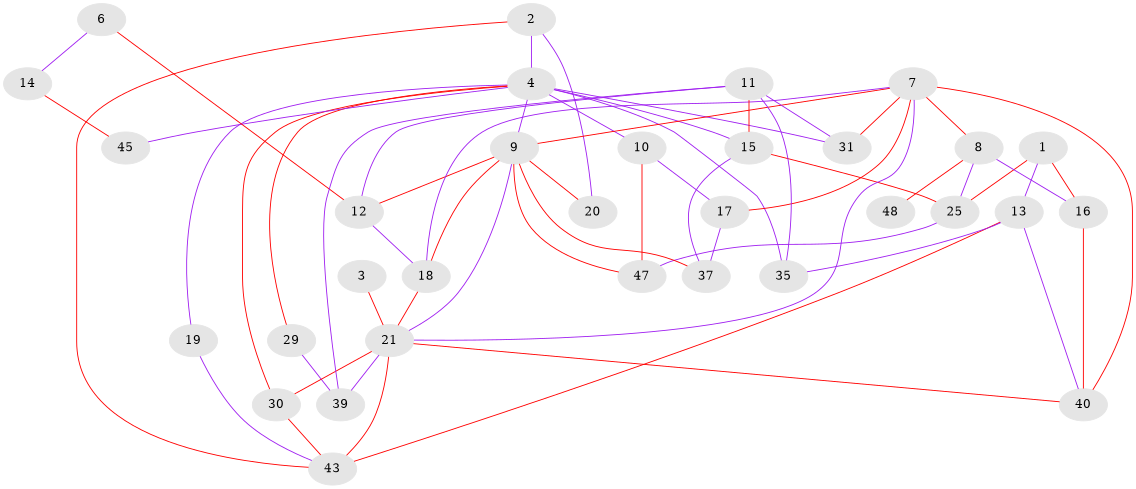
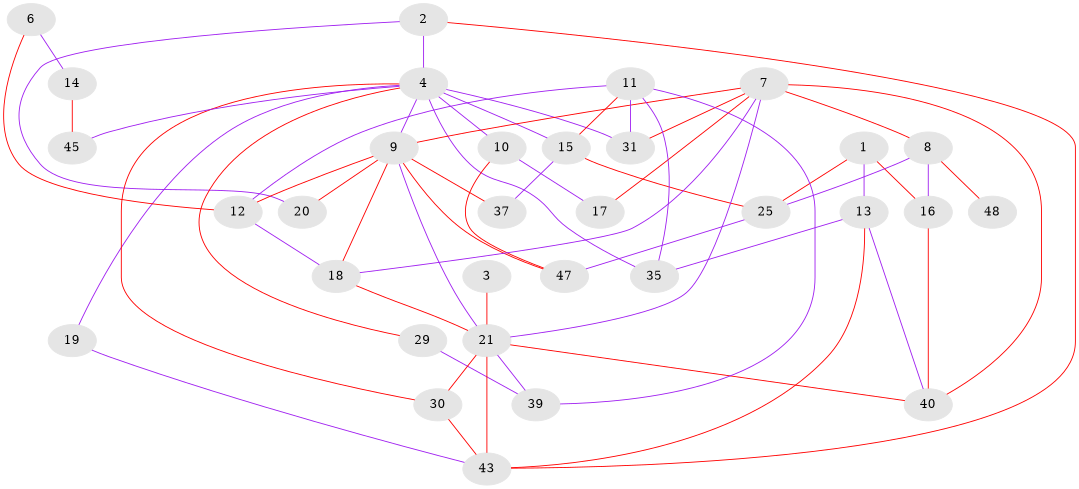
edge "17" -- "37": removed
